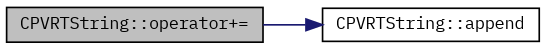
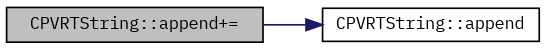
node "CPVRTString::operator+=": label "CPVRTString::operator+=" -> "CPVRTString::append+="
